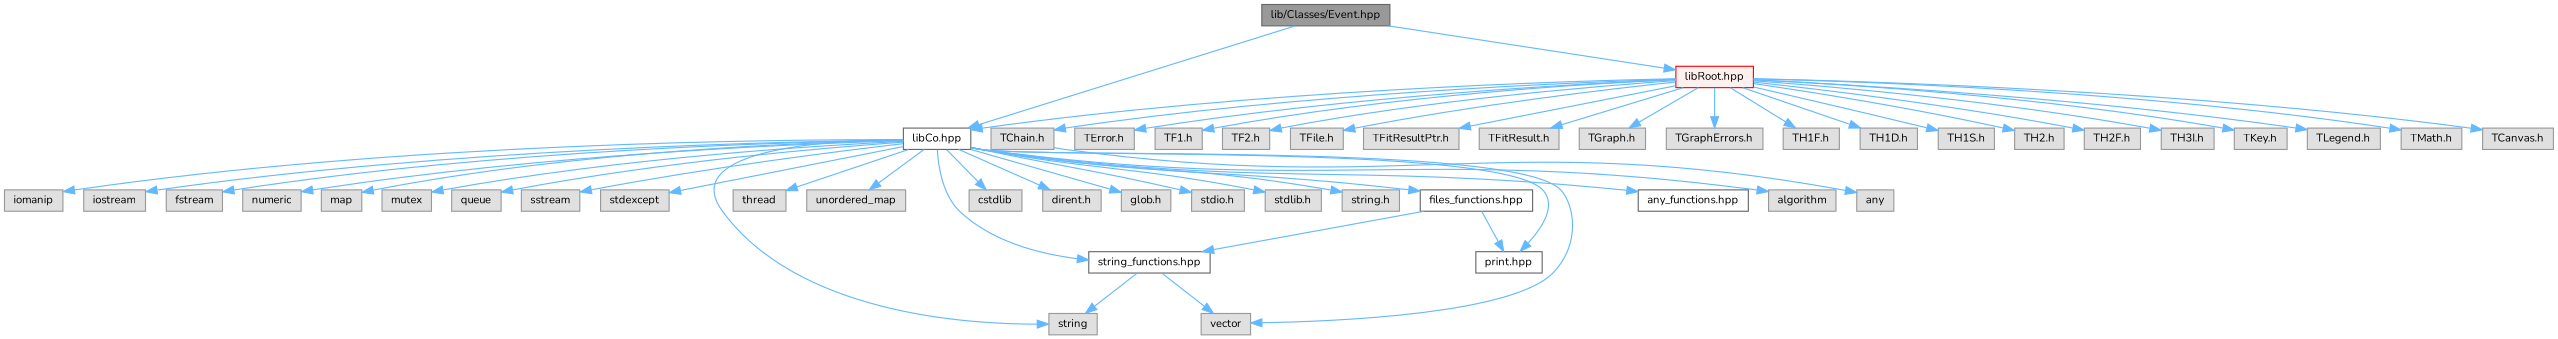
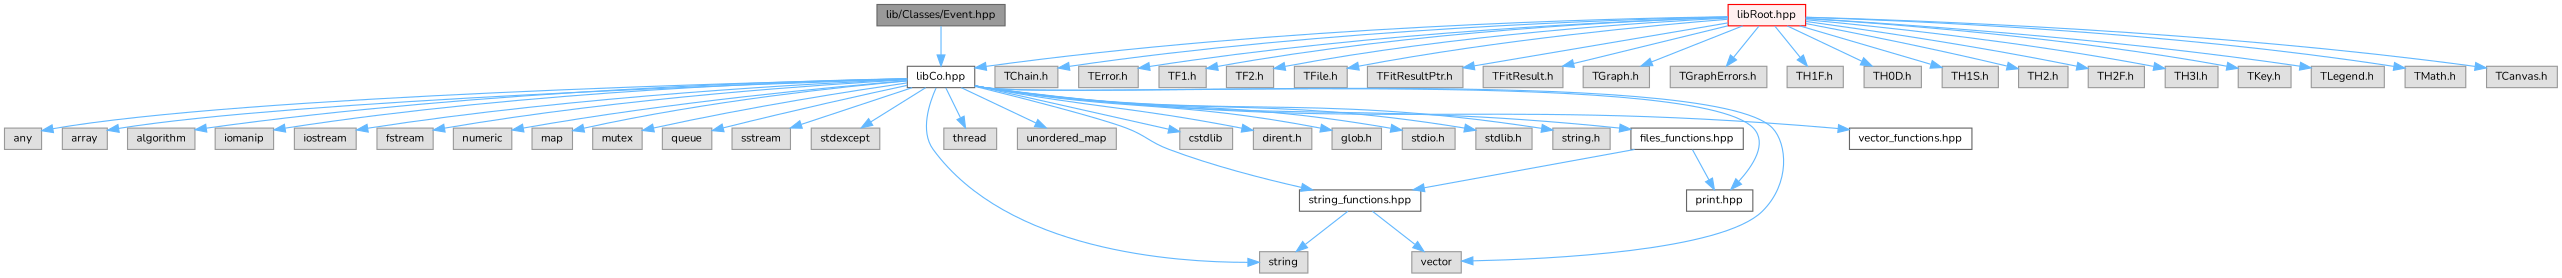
edge "lib/Classes/Event.hpp" -> "libRoot.hpp": removed
node "array": added
node "TH1D.h": label "TH1D.h" -> "TH0D.h"
edge "TChain.h" -> "any": now "libCo.hpp" -> "any"
node "any_functions.hpp": label "any_functions.hpp" -> "vector_functions.hpp"
